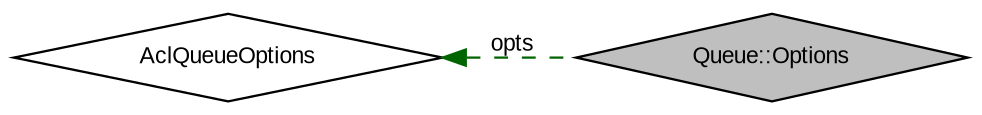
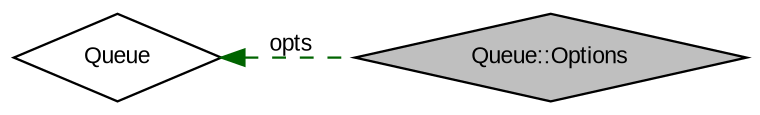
node "AclQueueOptions": label "AclQueueOptions" -> "Queue"
